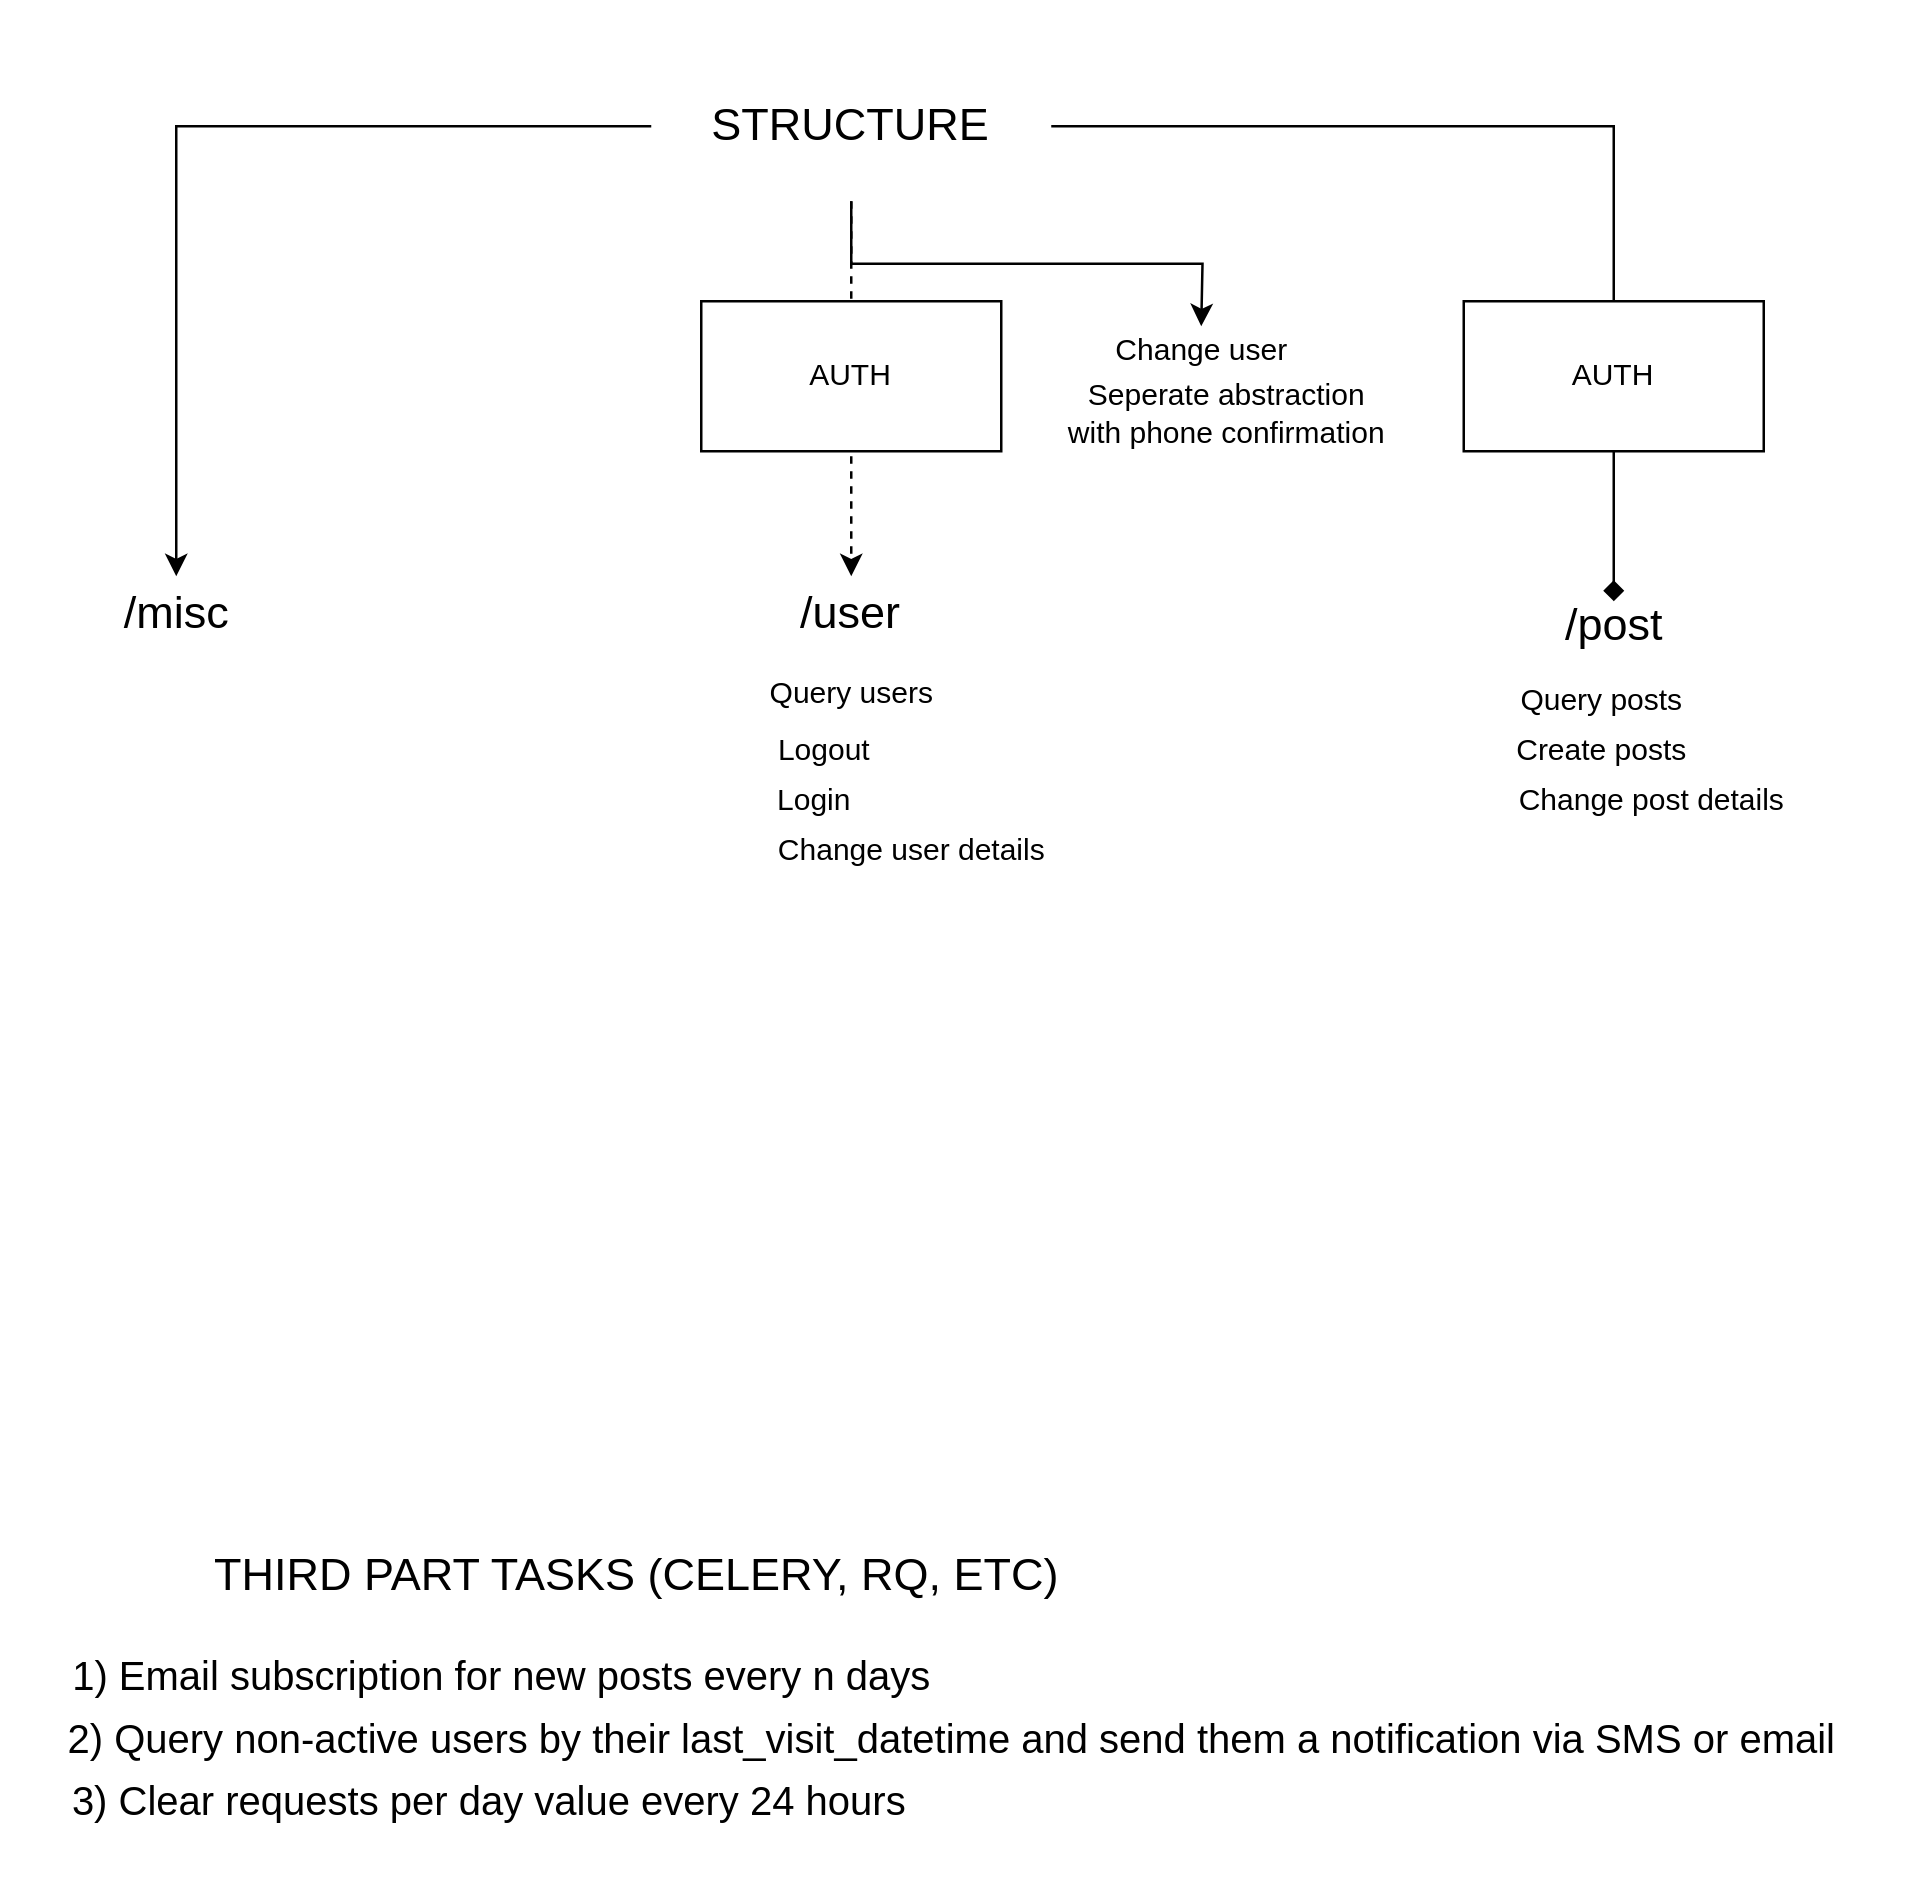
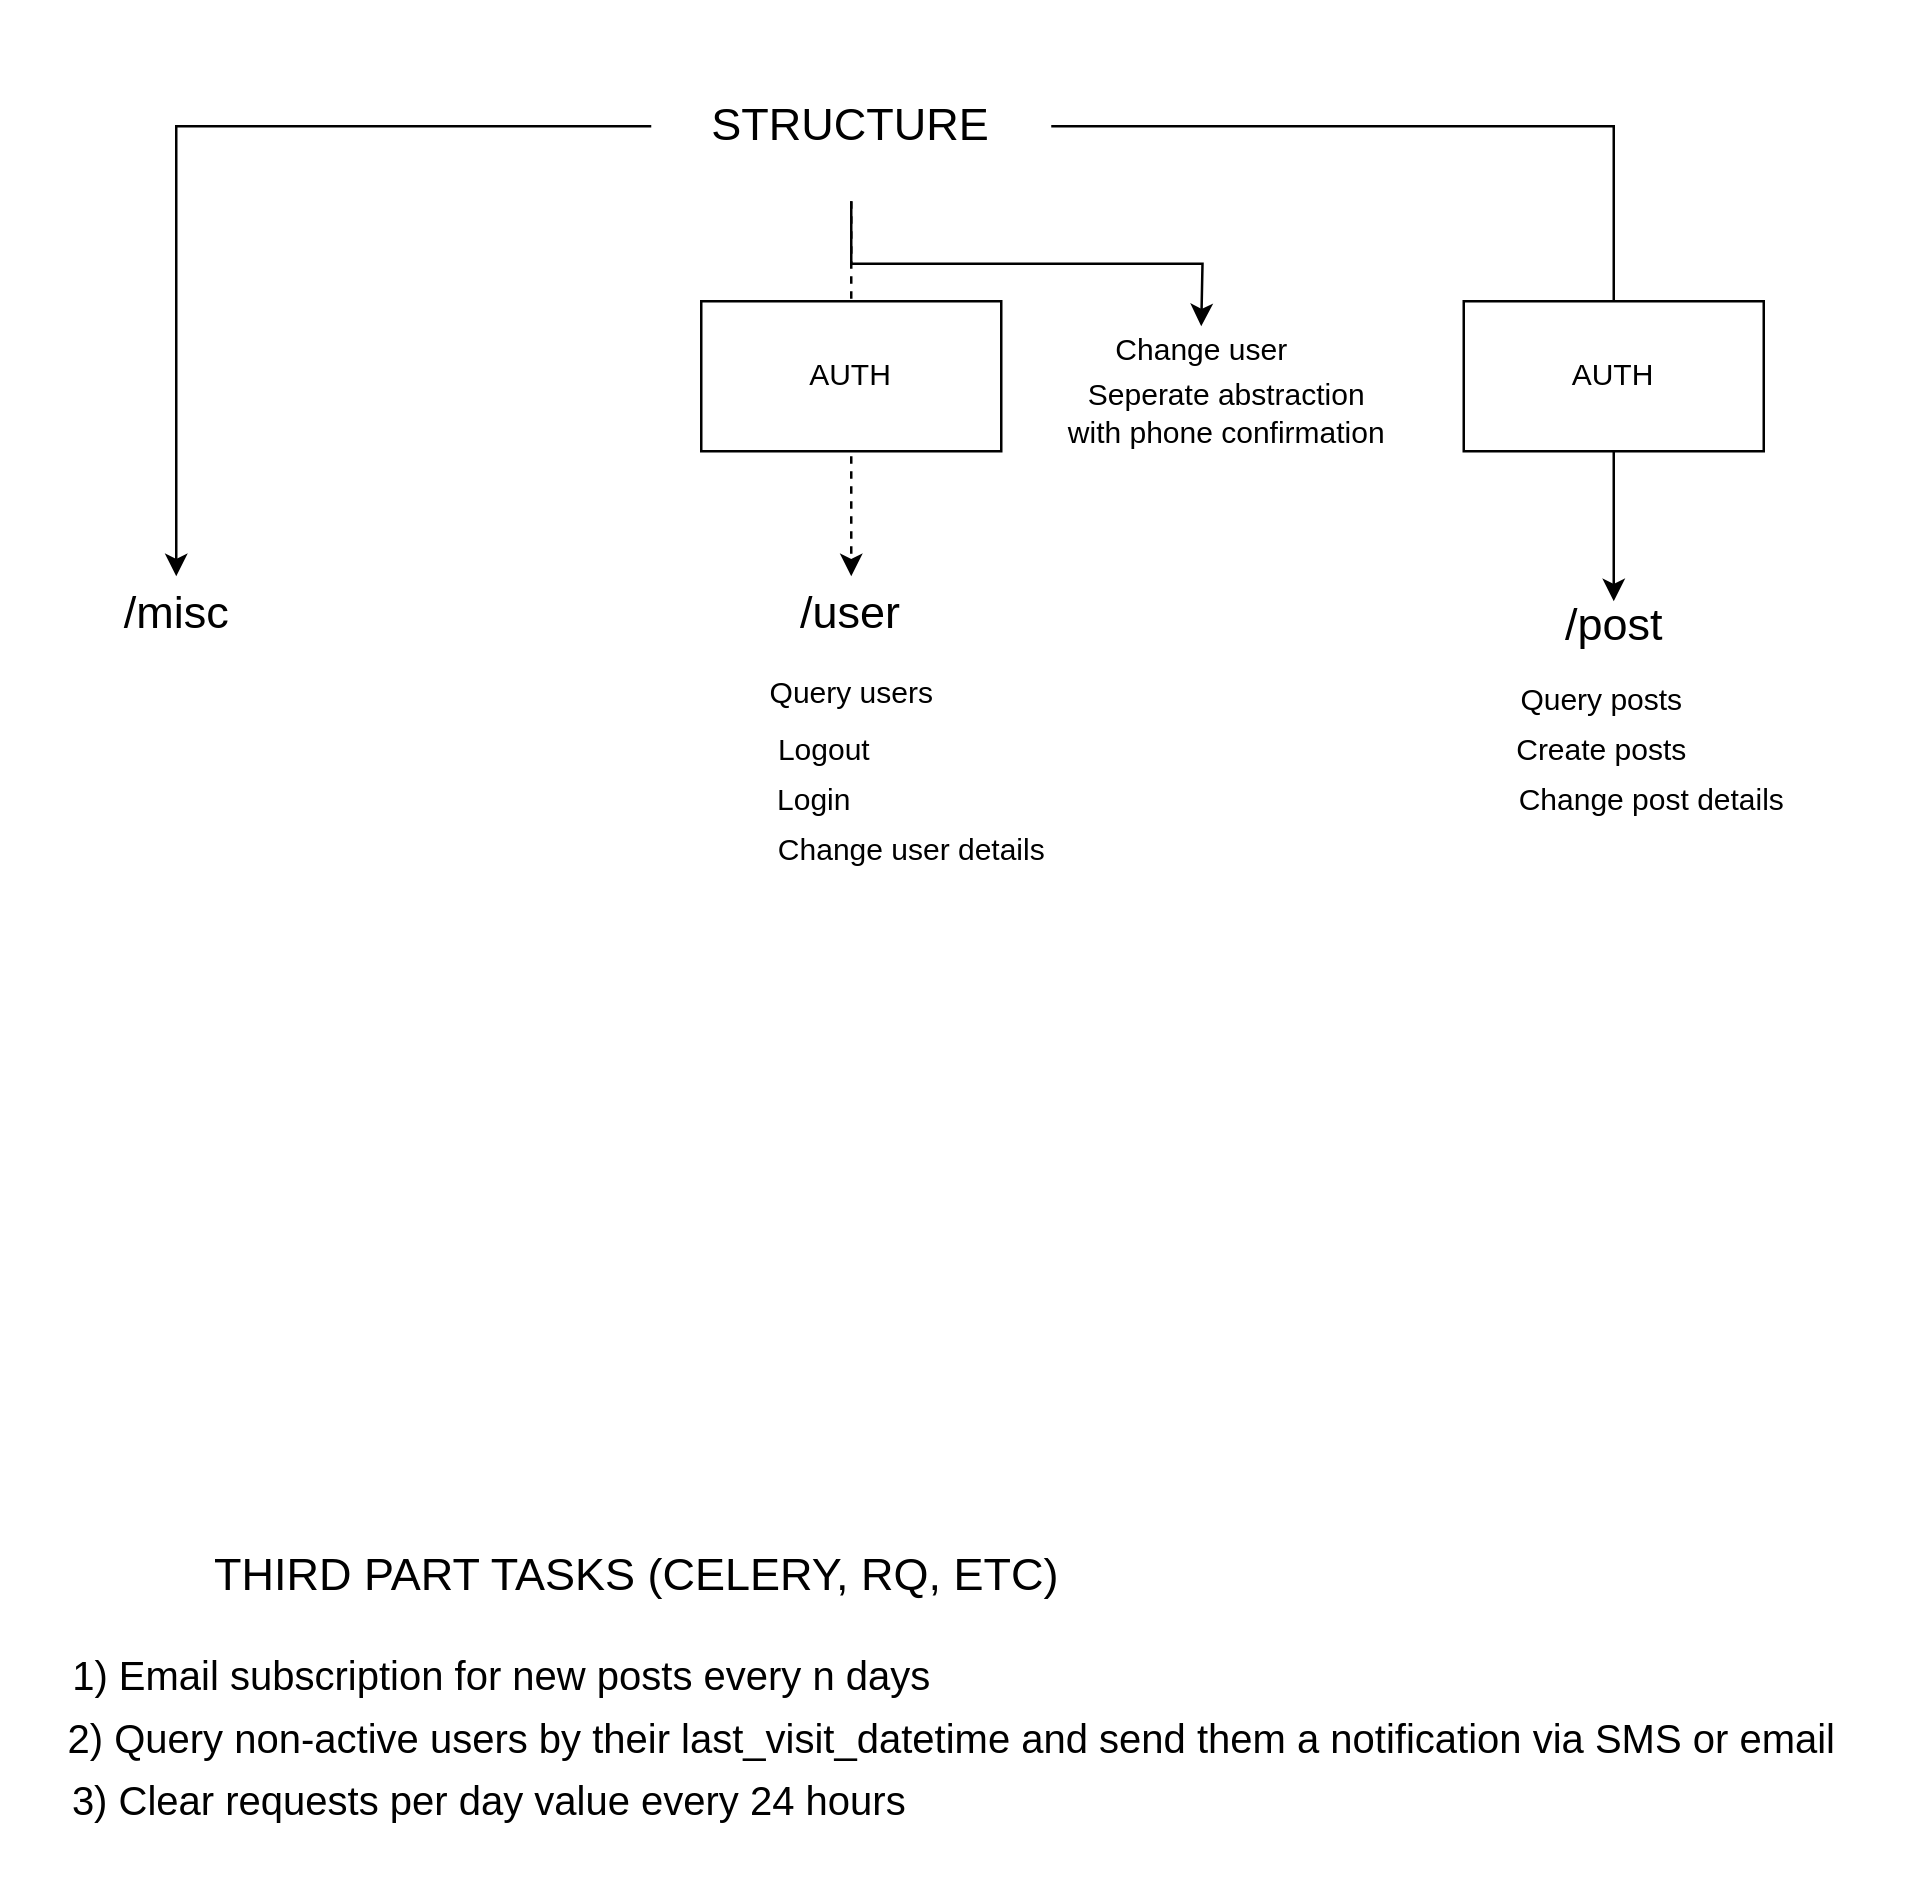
edge "STRUCTURE" -> "/post": arrowhead diamond -> classic
